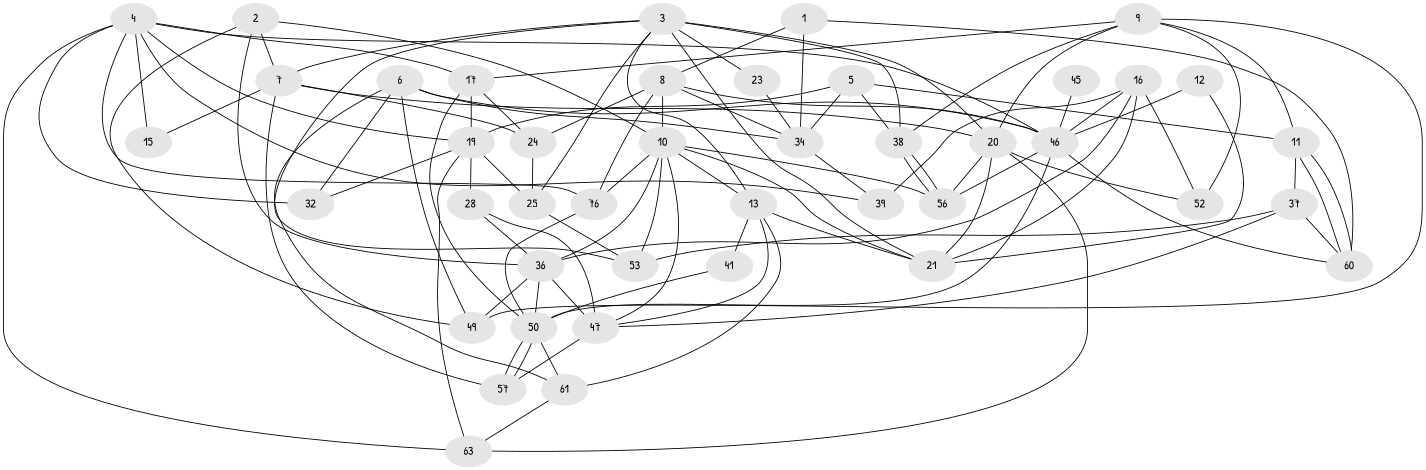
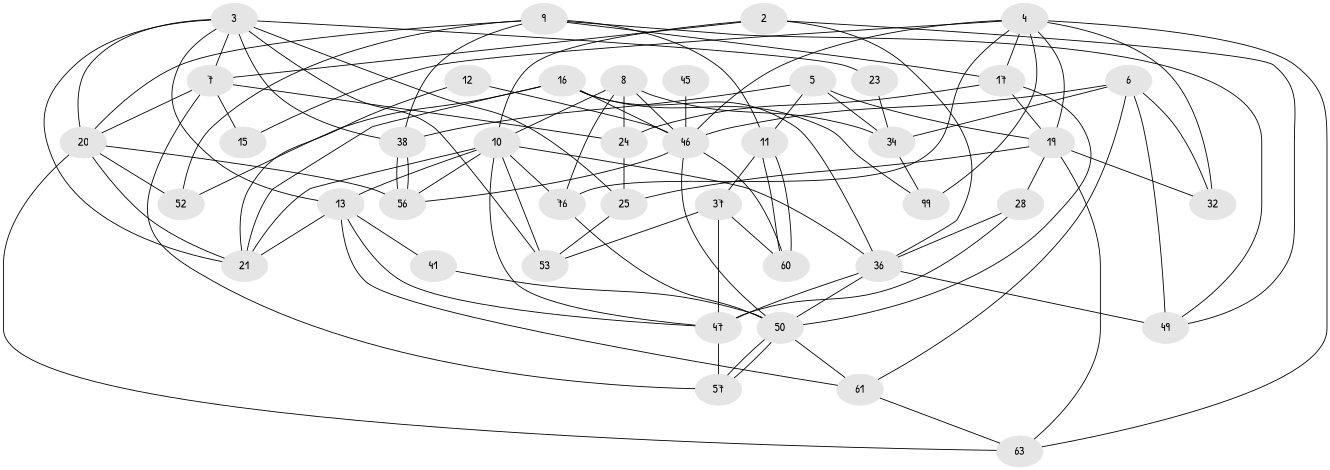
node "1": removed
node "39": label "39" -> "99"
